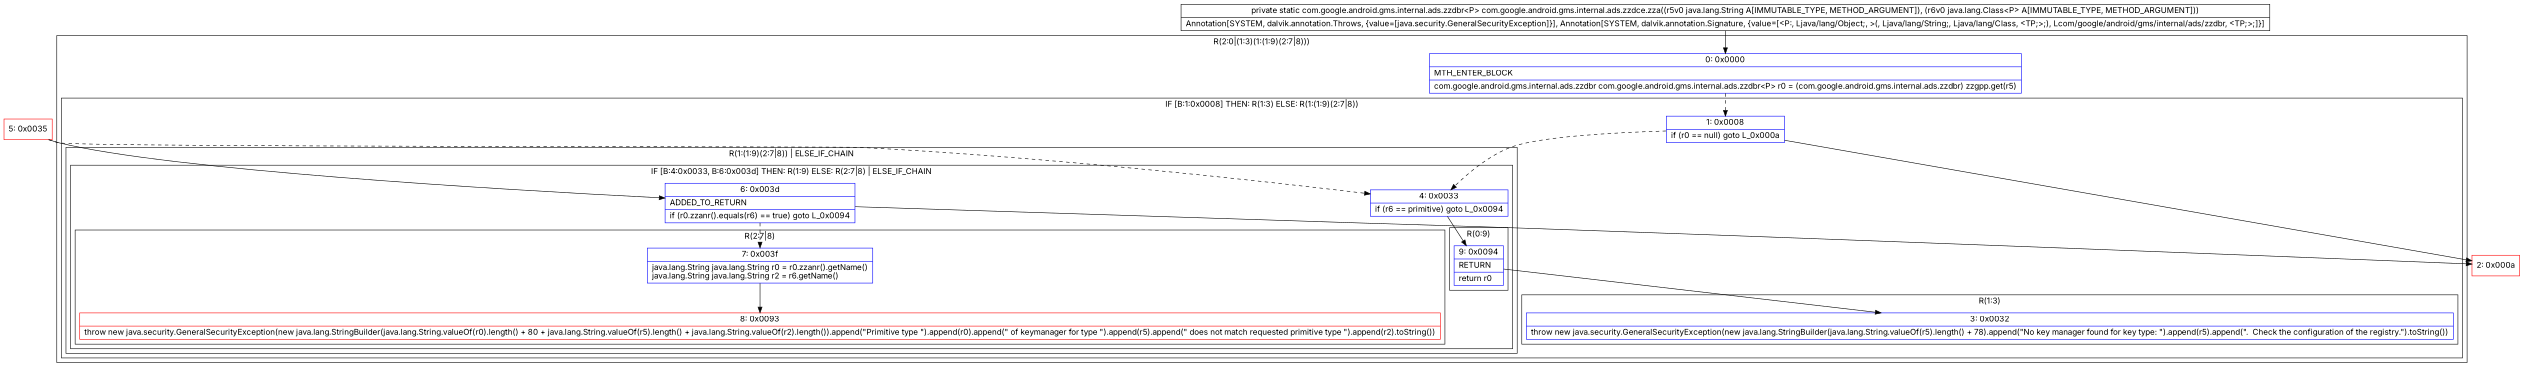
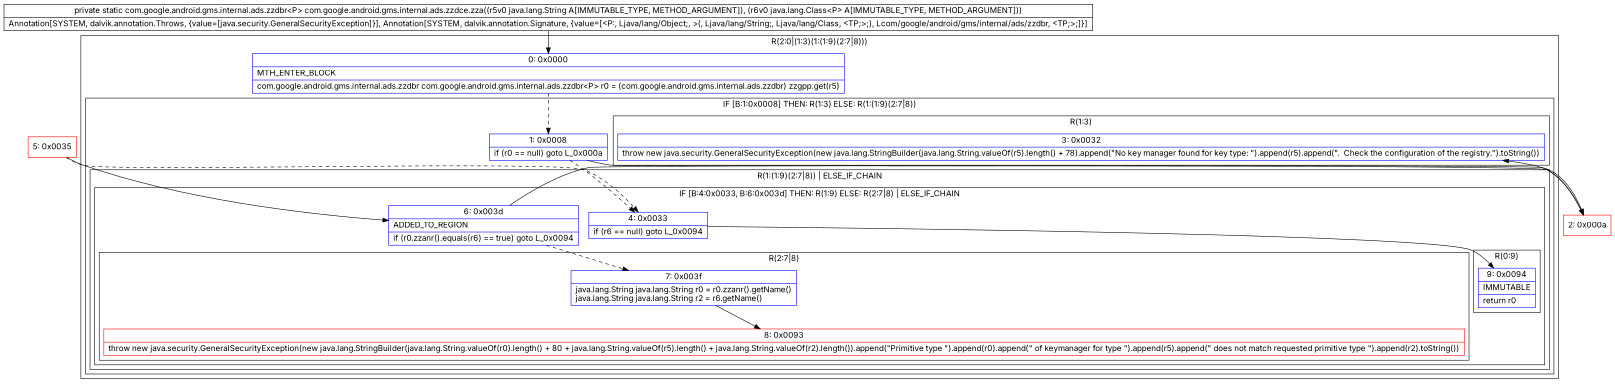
node "6: 0x003d": text "ADDED_TO_RETURN" -> "ADDED_TO_REGION"
node "4: 0x0033": text "if (r6 == primitive) goto L_0x0094" -> "if (r6 == null) goto L_0x0094"
node "9: 0x0094": text "RETURN" -> "IMMUTABLE"
edge "9: 0x0094" -> "3: 0x0032": now "2: 0x000a" -> "3: 0x0032"
